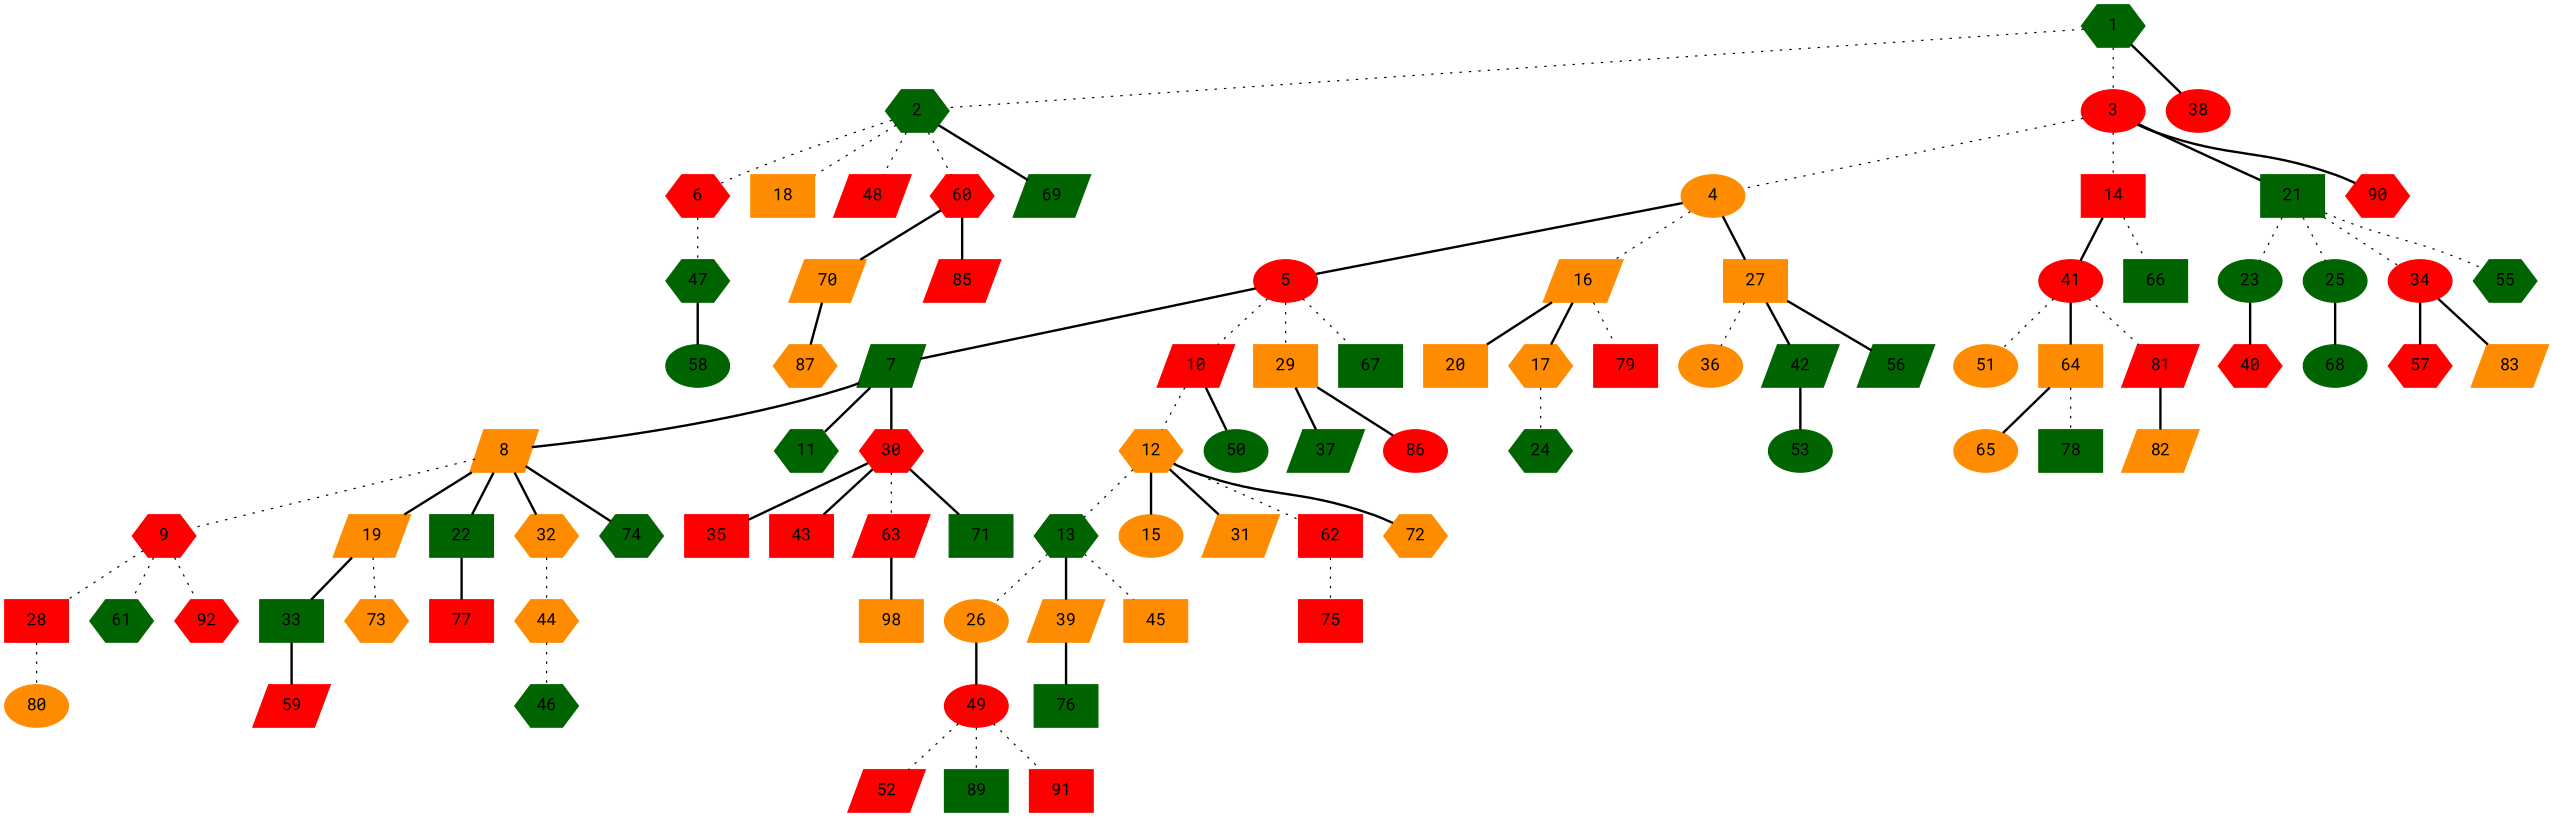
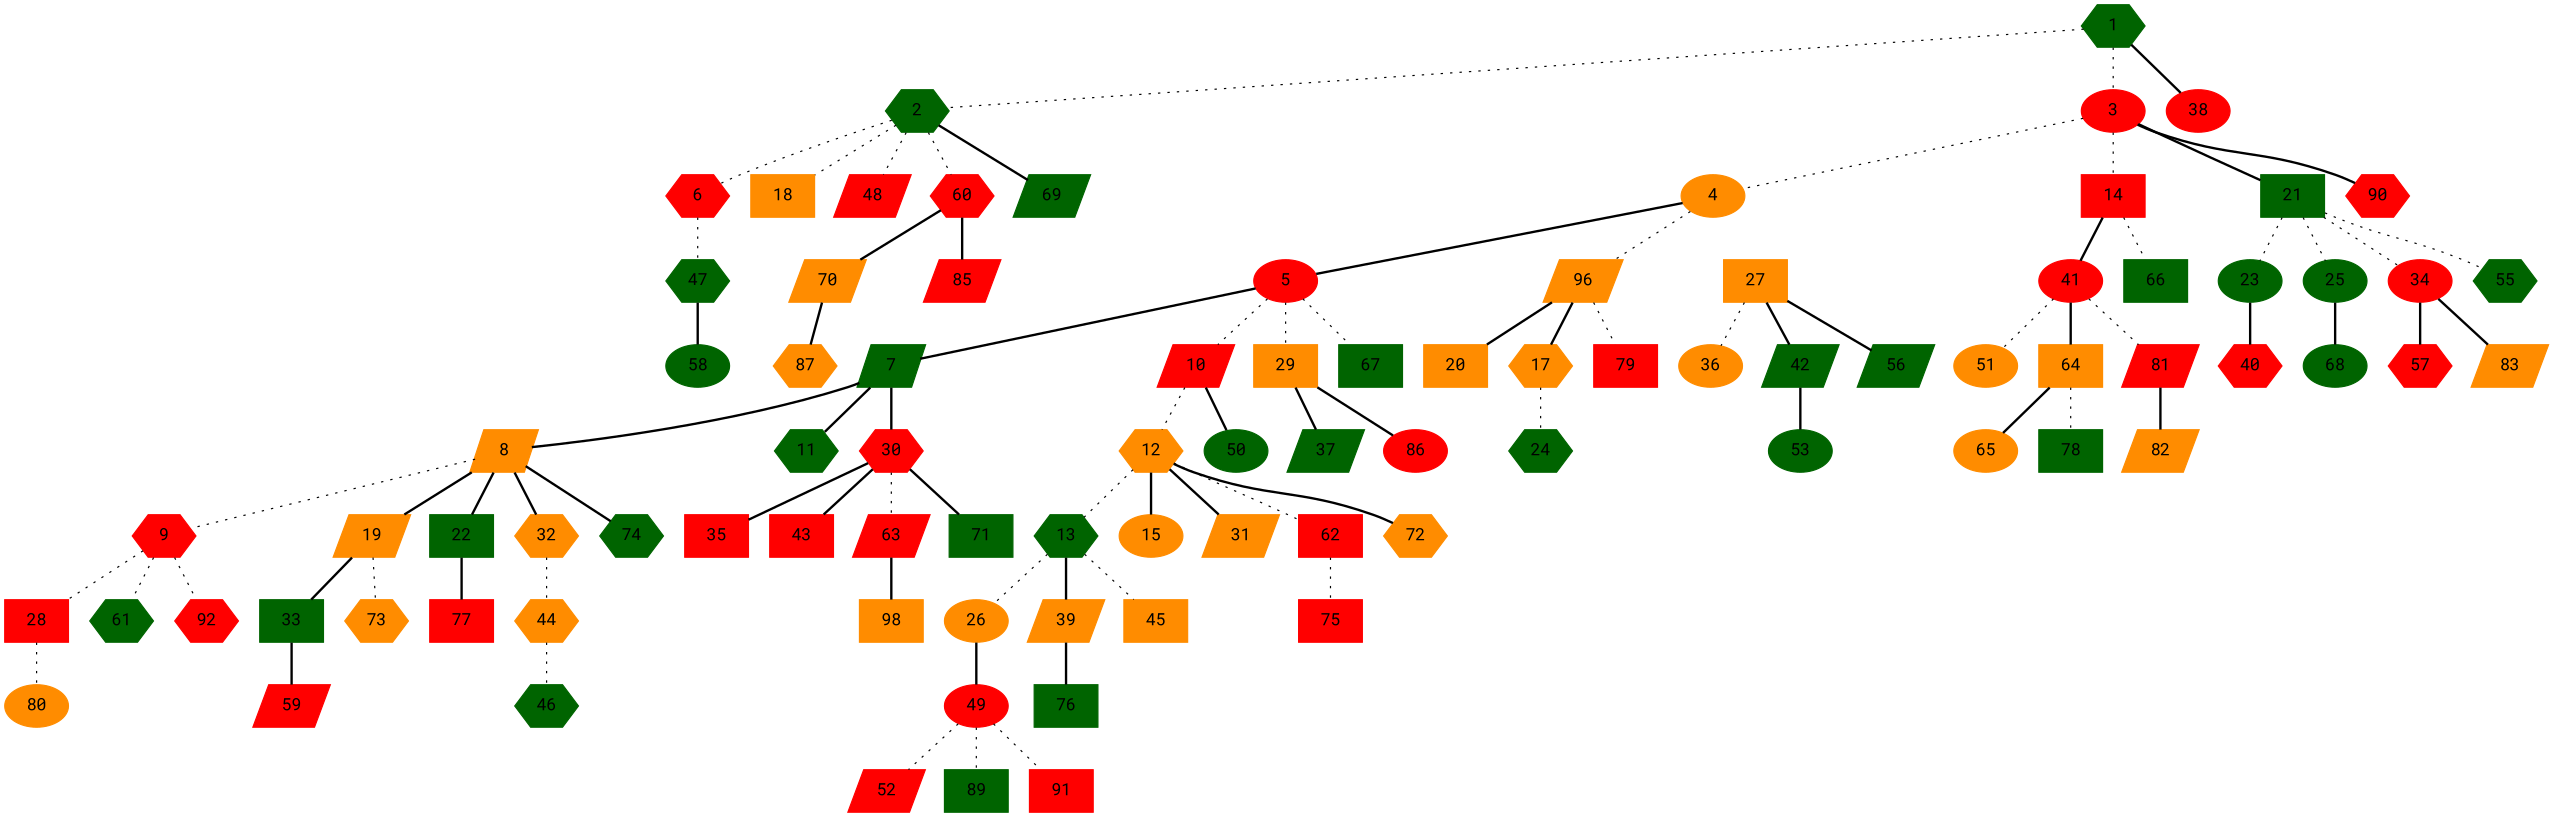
edge "4" -- "27": removed
node "16": label "16" -> "96"
